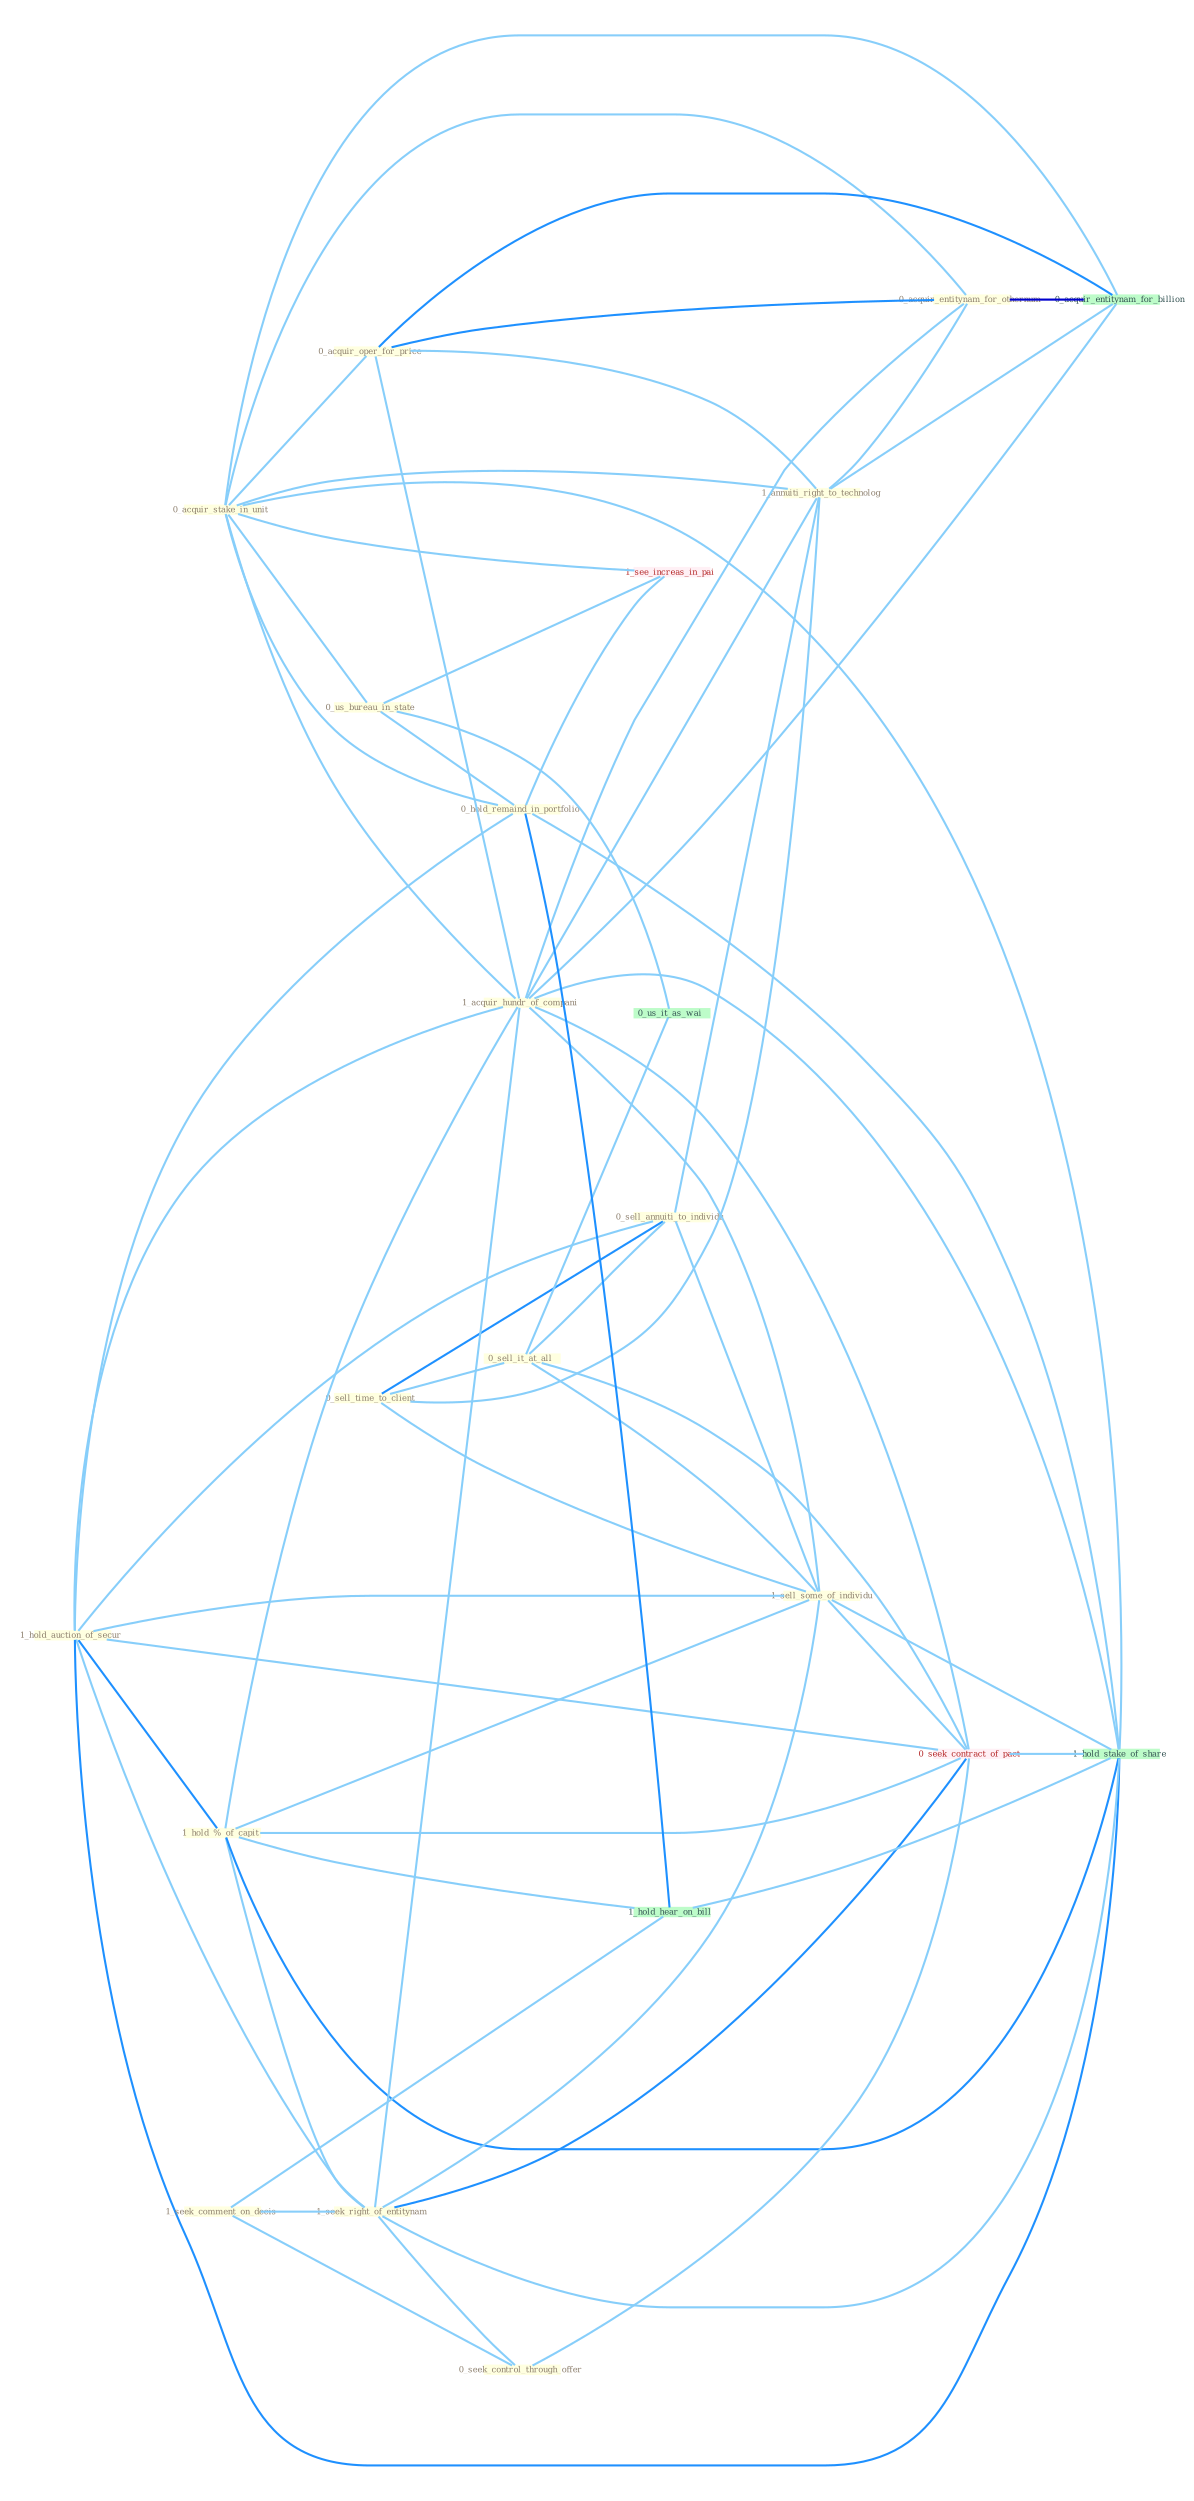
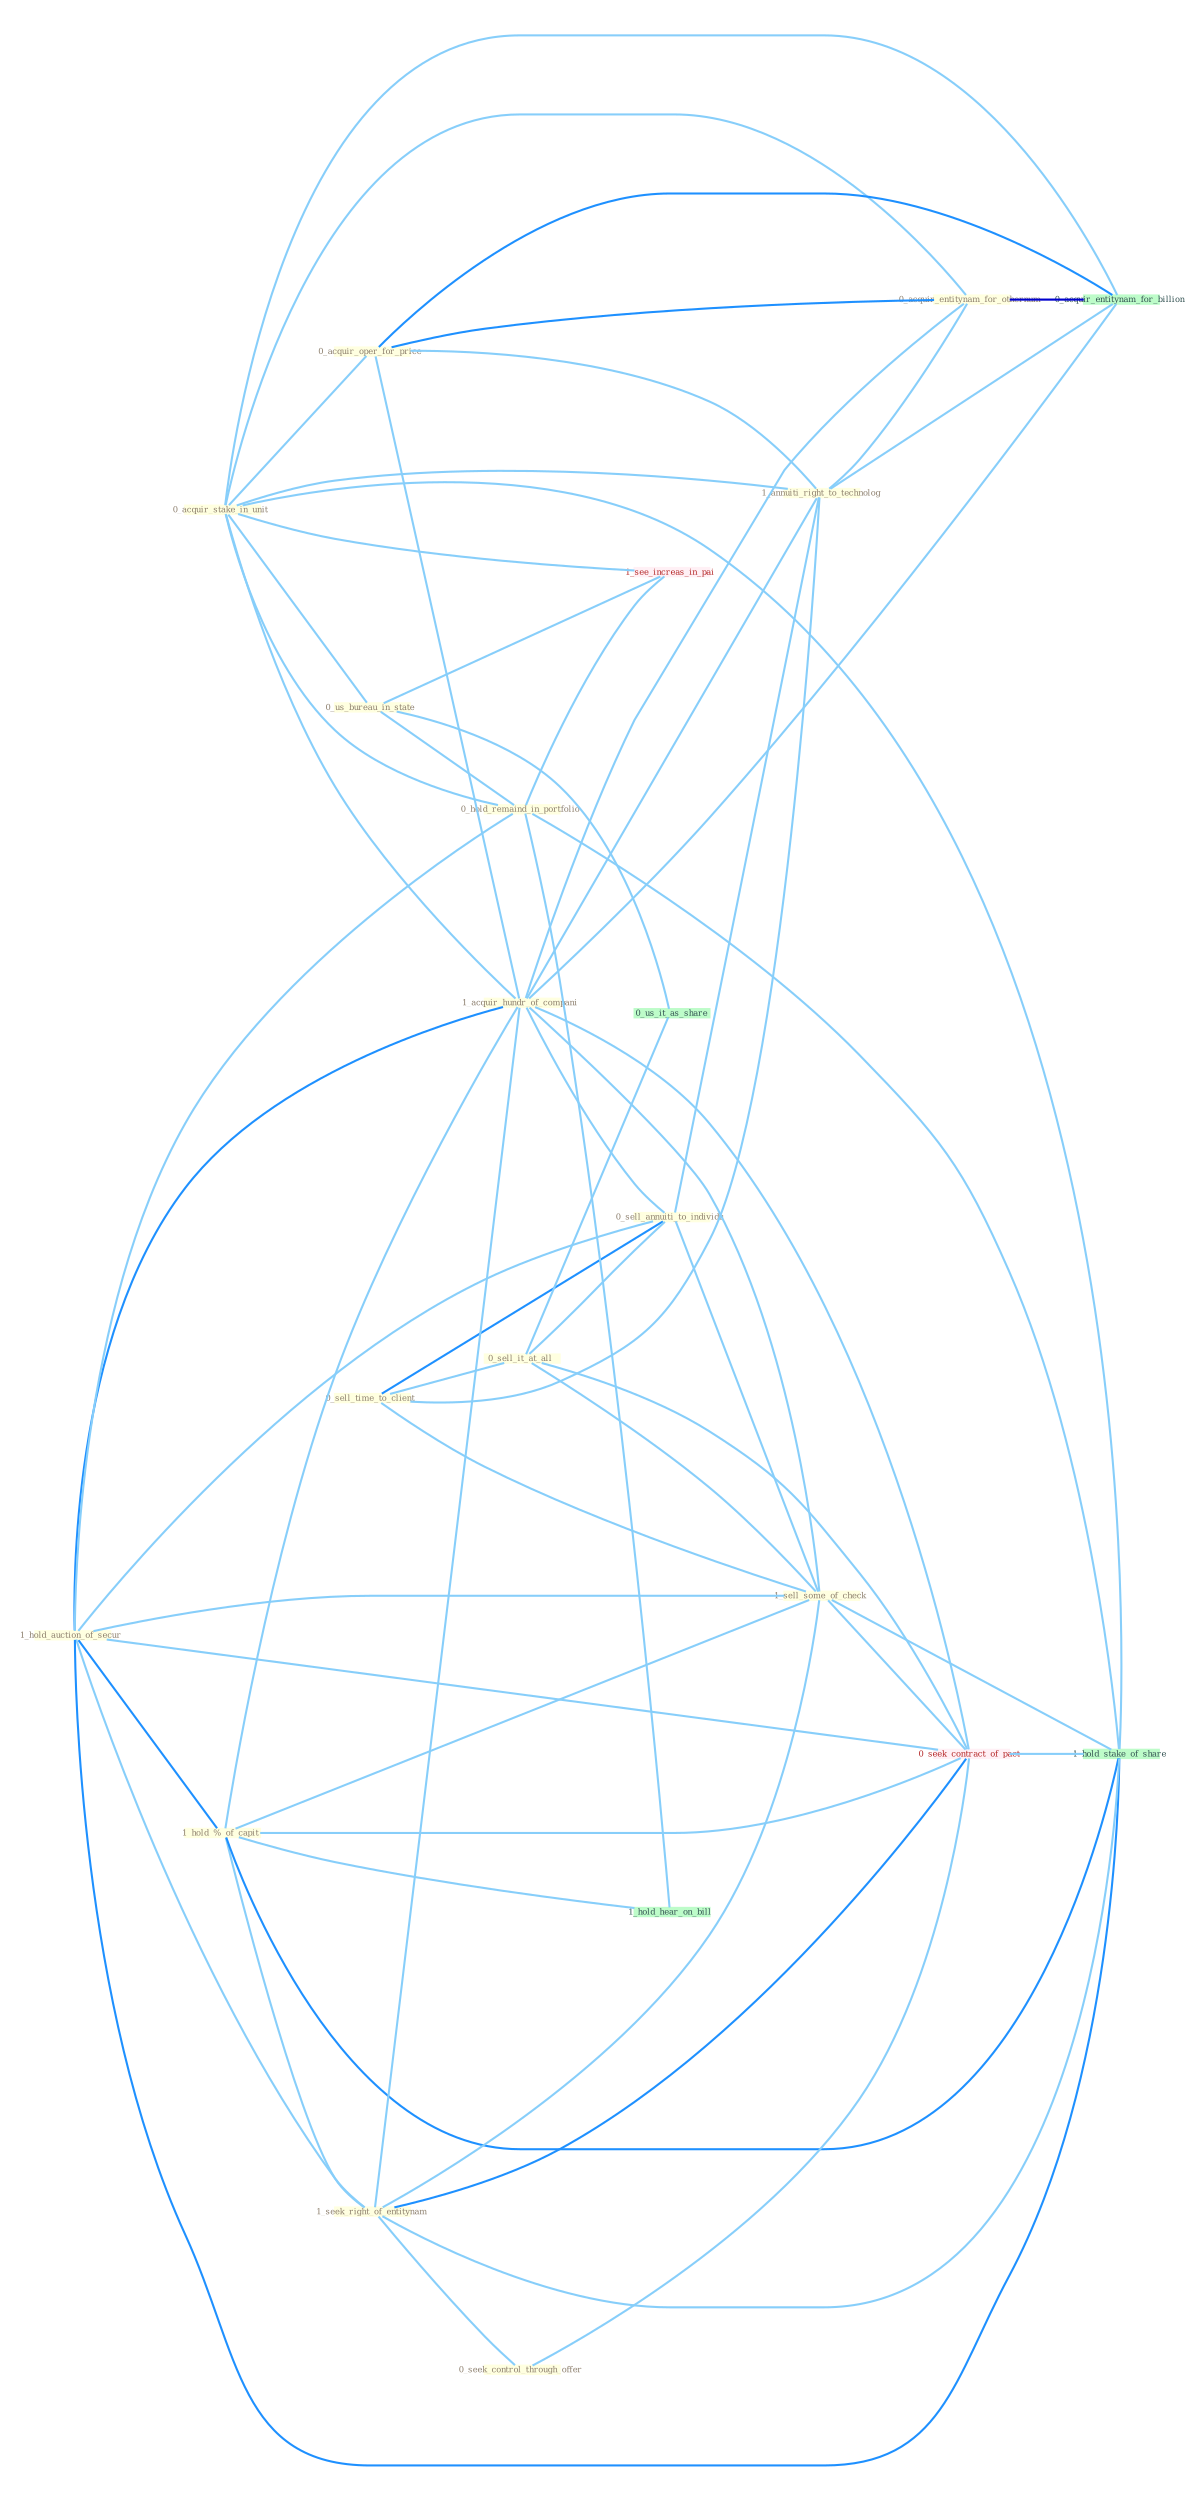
node "0_us_it_as_wai": label "0_us_it_as_wai" -> "0_us_it_as_share"
edge "1_acquir_hundr_of_compani" -- "1_hold_auction_of_secur": color #87cefa -> #1e90ff
edge "1_acquir_hundr_of_compani" -- "1_hold_stake_of_share": now "1_acquir_hundr_of_compani" -- "0_sell_annuiti_to_individu"
edge "0_hold_remaind_in_portfolio" -- "1_hold_hear_on_bill": color #1e90ff -> #87cefa
node "1_sell_some_of_individu": label "1_sell_some_of_individu" -> "1_sell_some_of_check"
edge "1_hold_stake_of_share" -- "1_hold_hear_on_bill": removed
node "1_seek_comment_on_decis": removed
